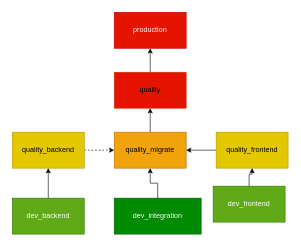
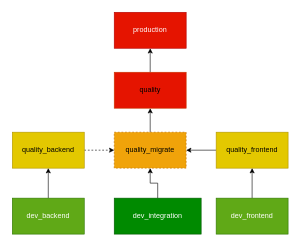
node "quality_migrate": style solid -> dashed
node "dev_frontend": moved (249, 204) -> (252, 216)
